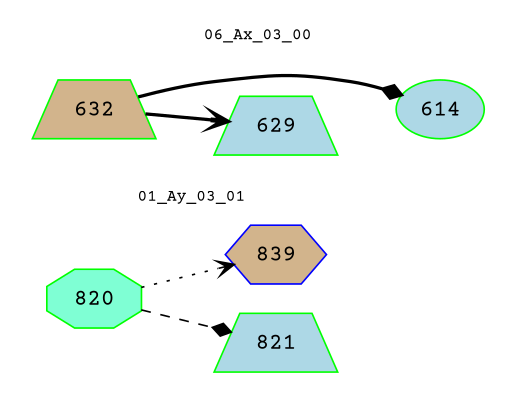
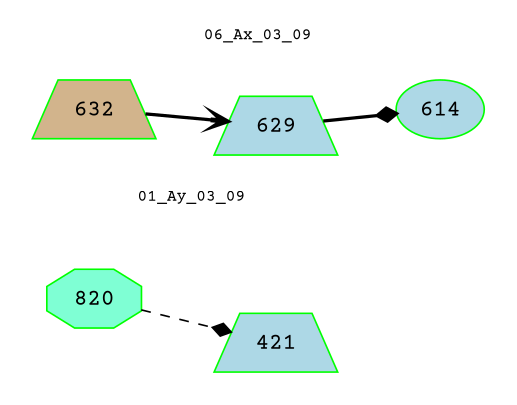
cluster "06_Ax_03_00": label "06_Ax_03_00" -> "06_Ax_03_09"
edge "632" -> "614": now "629" -> "614"
cluster "01_Ay_03_01": label "01_Ay_03_01" -> "01_Ay_03_09"
node "839": removed
node "821": label "821" -> "421"
